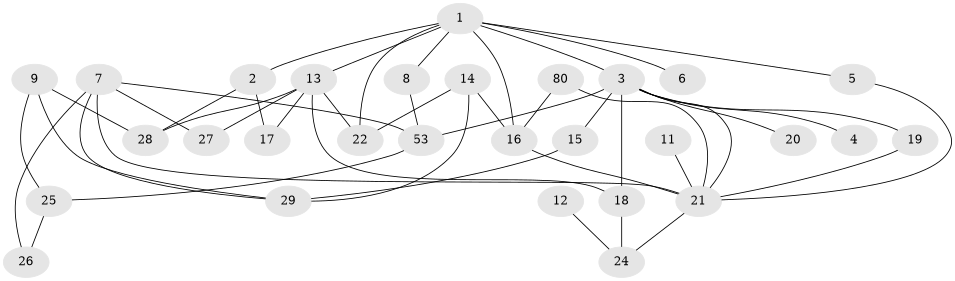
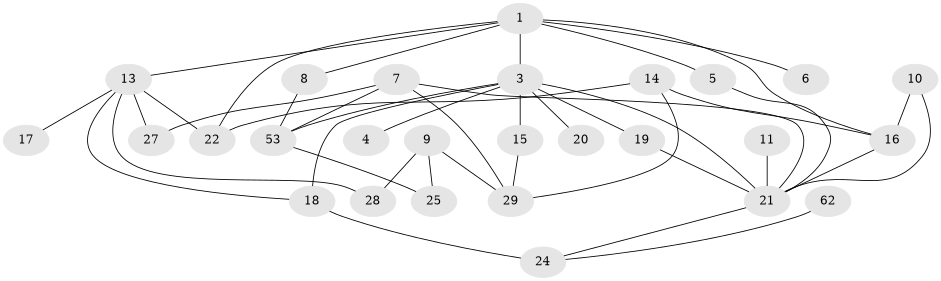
node "2": removed
node "80": label "80" -> "10"
node "12": label "12" -> "62"
node "26": removed
